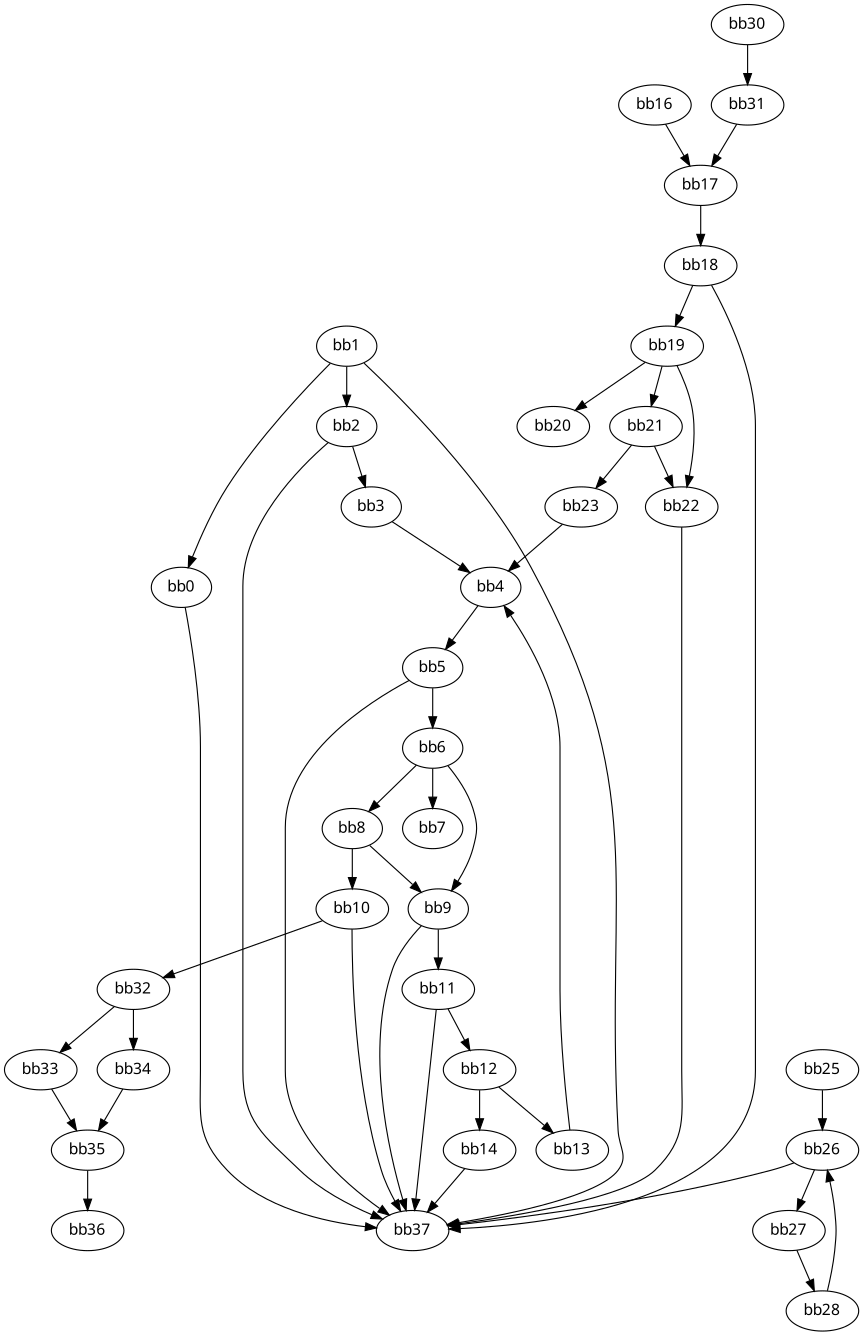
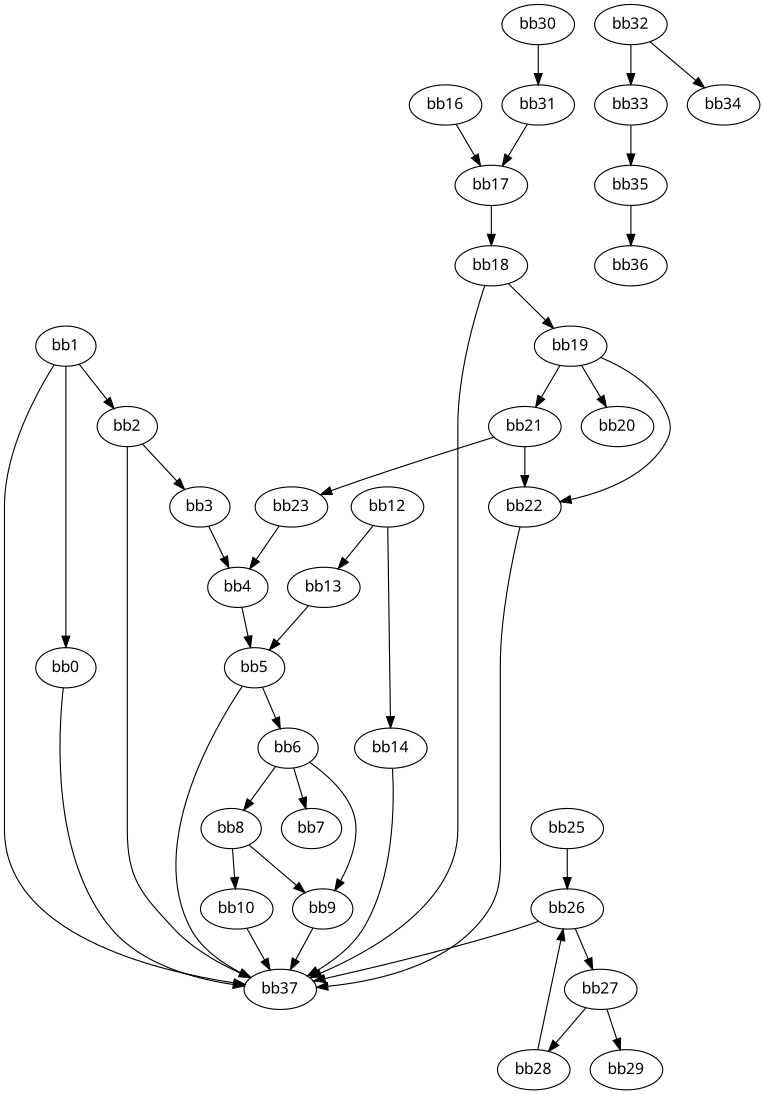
edge "bb13" -> "bb4": now "bb13" -> "bb5"
edge "bb10" -> "bb32": removed
node "bb11": removed
node "bb29": added
edge "bb34" -> "bb35": removed
